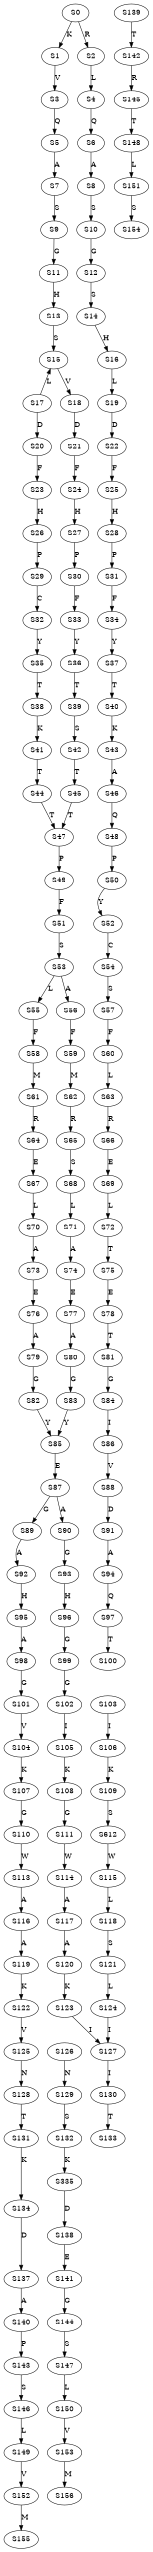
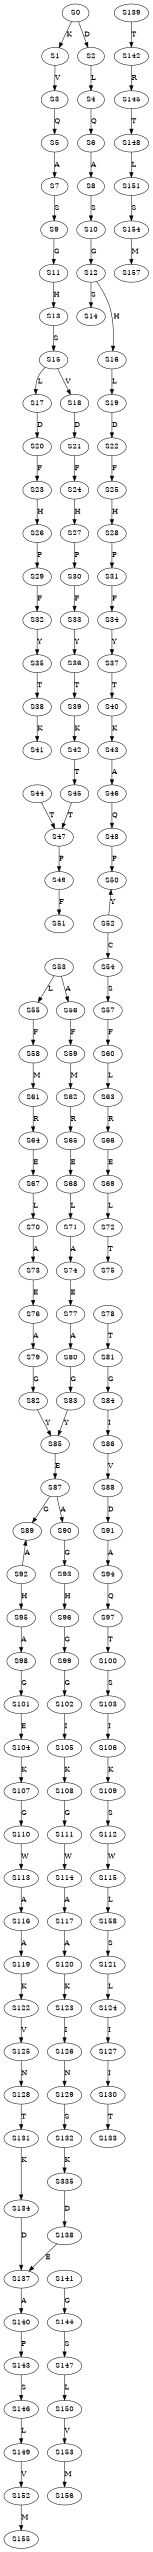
edge "S0" -> "S2": label "R" -> "D"
node "S157": added
edge "S14" -> "S16": now "S12" -> "S16"
edge "S17" -> "S15": reversed
edge "S29" -> "S32": label "C" -> "F"
edge "S39" -> "S42": label "S" -> "K"
edge "S41" -> "S44": removed, label "T"
edge "S50" -> "S52": reversed
edge "S51" -> "S53": removed, label "S"
edge "S65" -> "S68": label "S" -> "E"
edge "S75" -> "S78": removed, label "E"
edge "S89" -> "S92": reversed
edge "S100" -> "S103": added, label "S"
edge "S101" -> "S104": label "V" -> "E"
node "S612": label "S612" -> "S112"
node "S118": label "S118" -> "S158"
edge "S123" -> "S127": now "S123" -> "S126"
edge "S138" -> "S141": now "S138" -> "S137"
